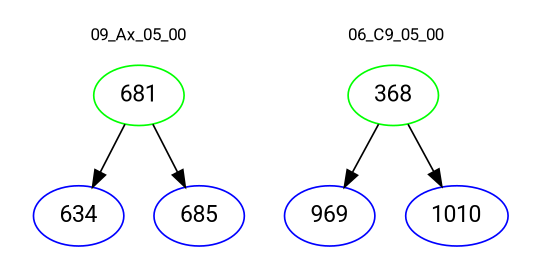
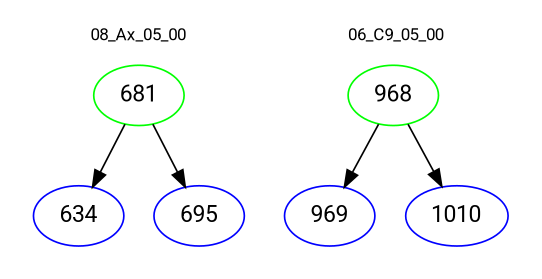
cluster "09_Ax_05_00": label "09_Ax_05_00" -> "08_Ax_05_00"
node "368": label "368" -> "968"
node "685": label "685" -> "695"
